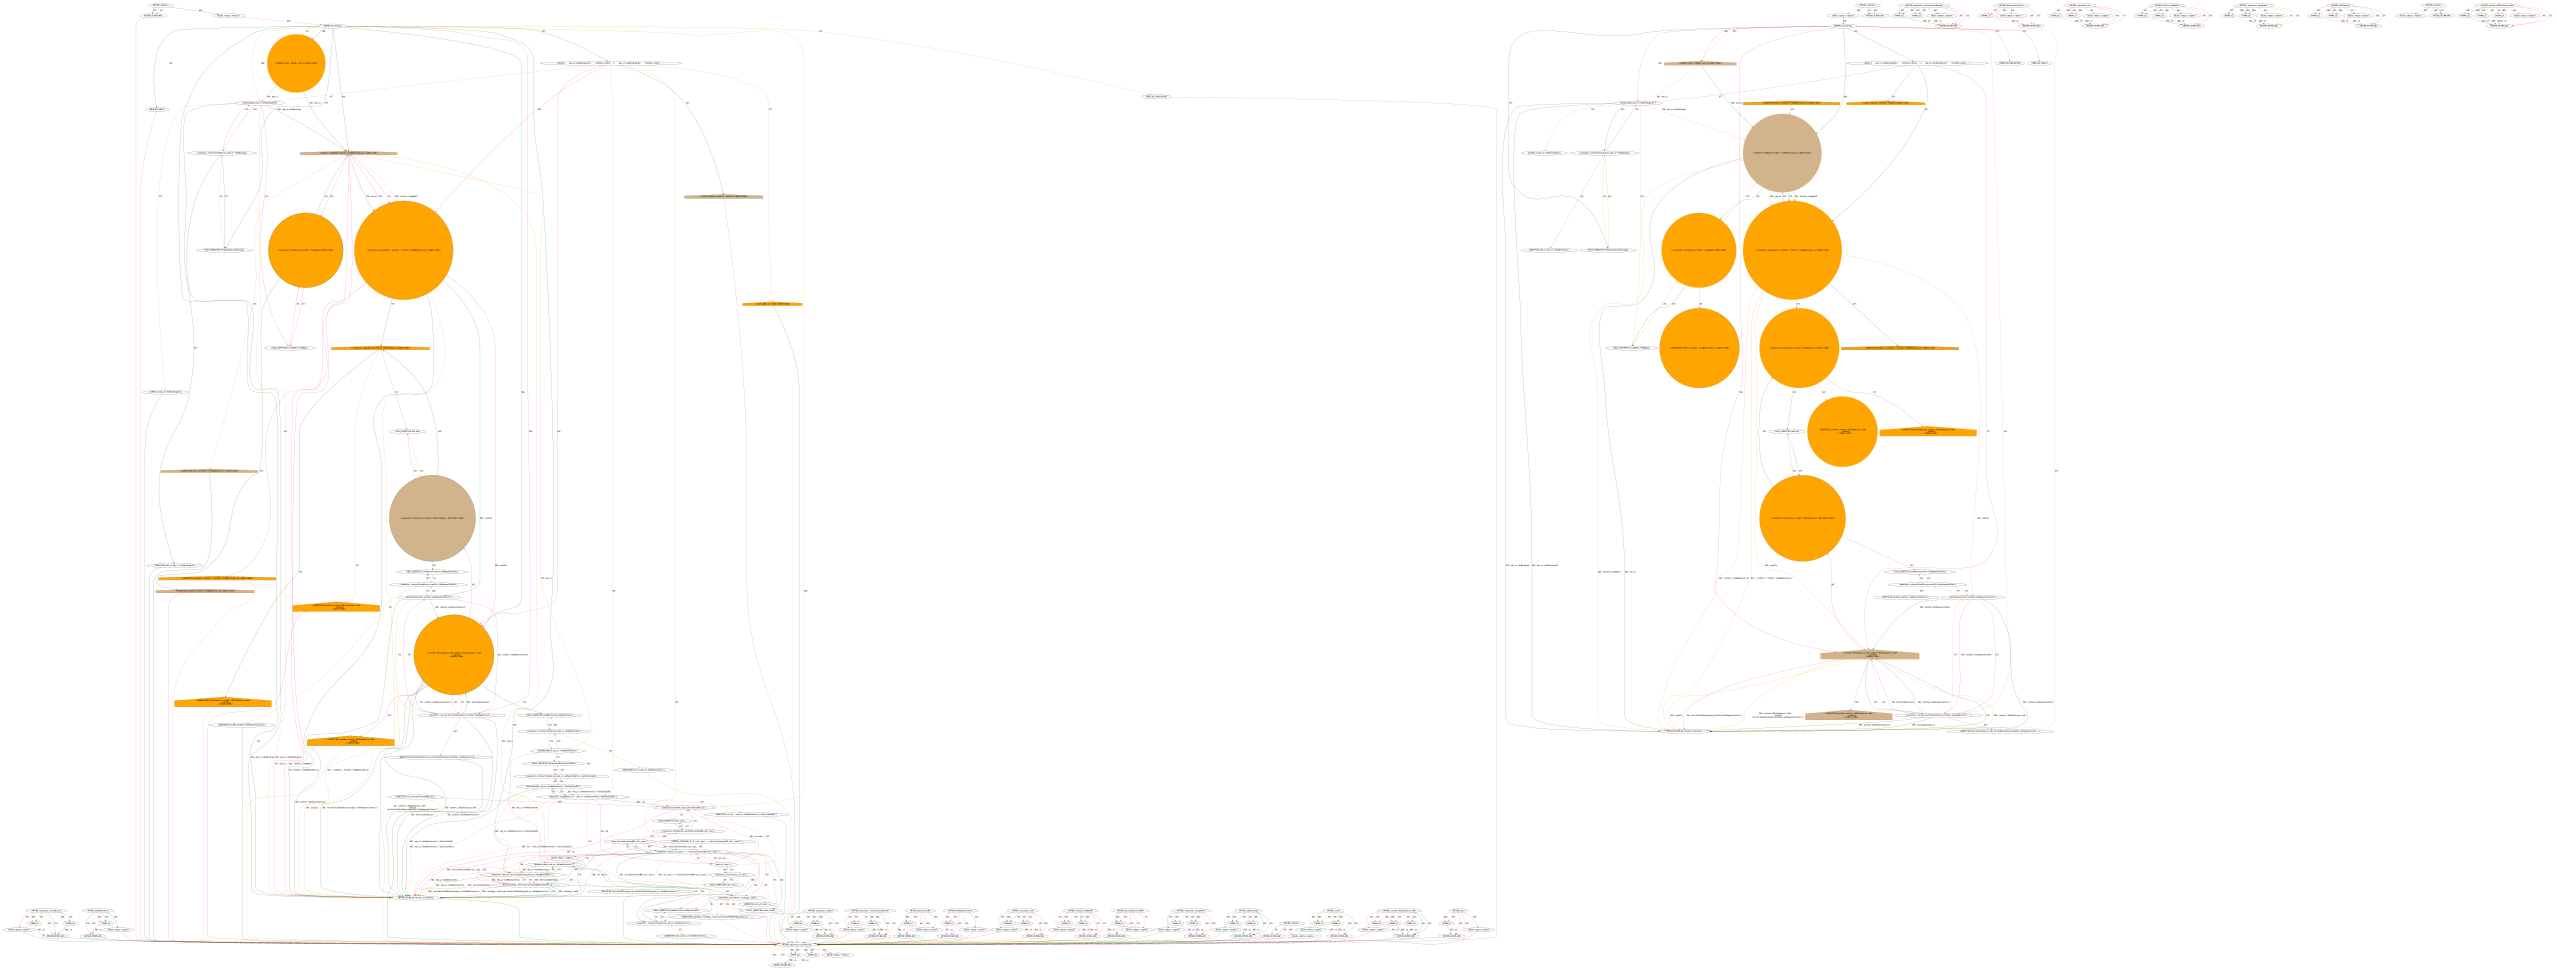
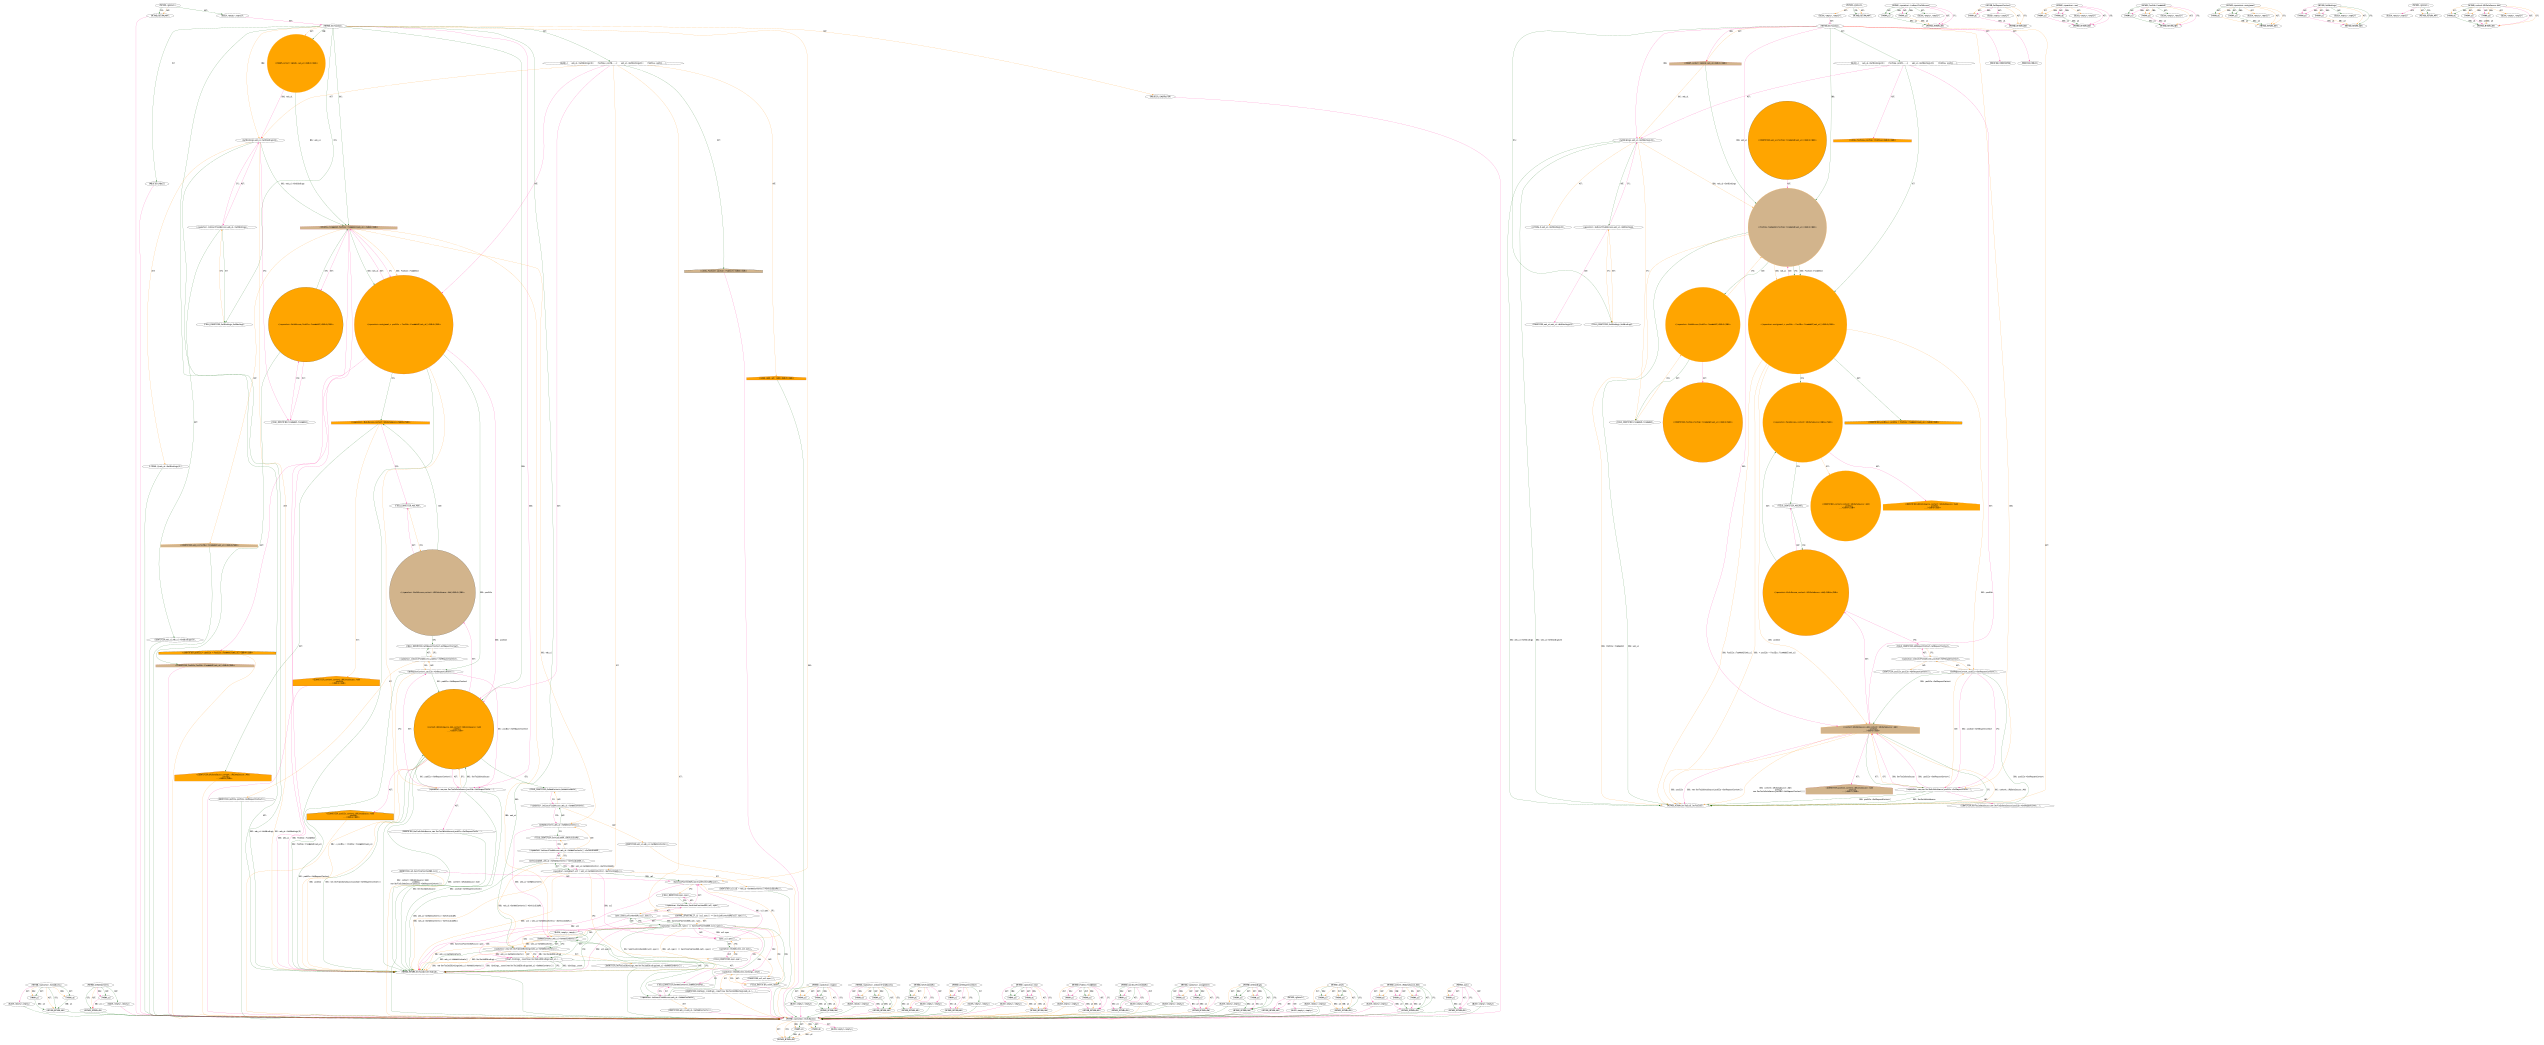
node "<(IDENTIFIER,web_ui,Profile::FromWebUI(web_ui))<SUB>5</SUB>>": shape house -> circle
